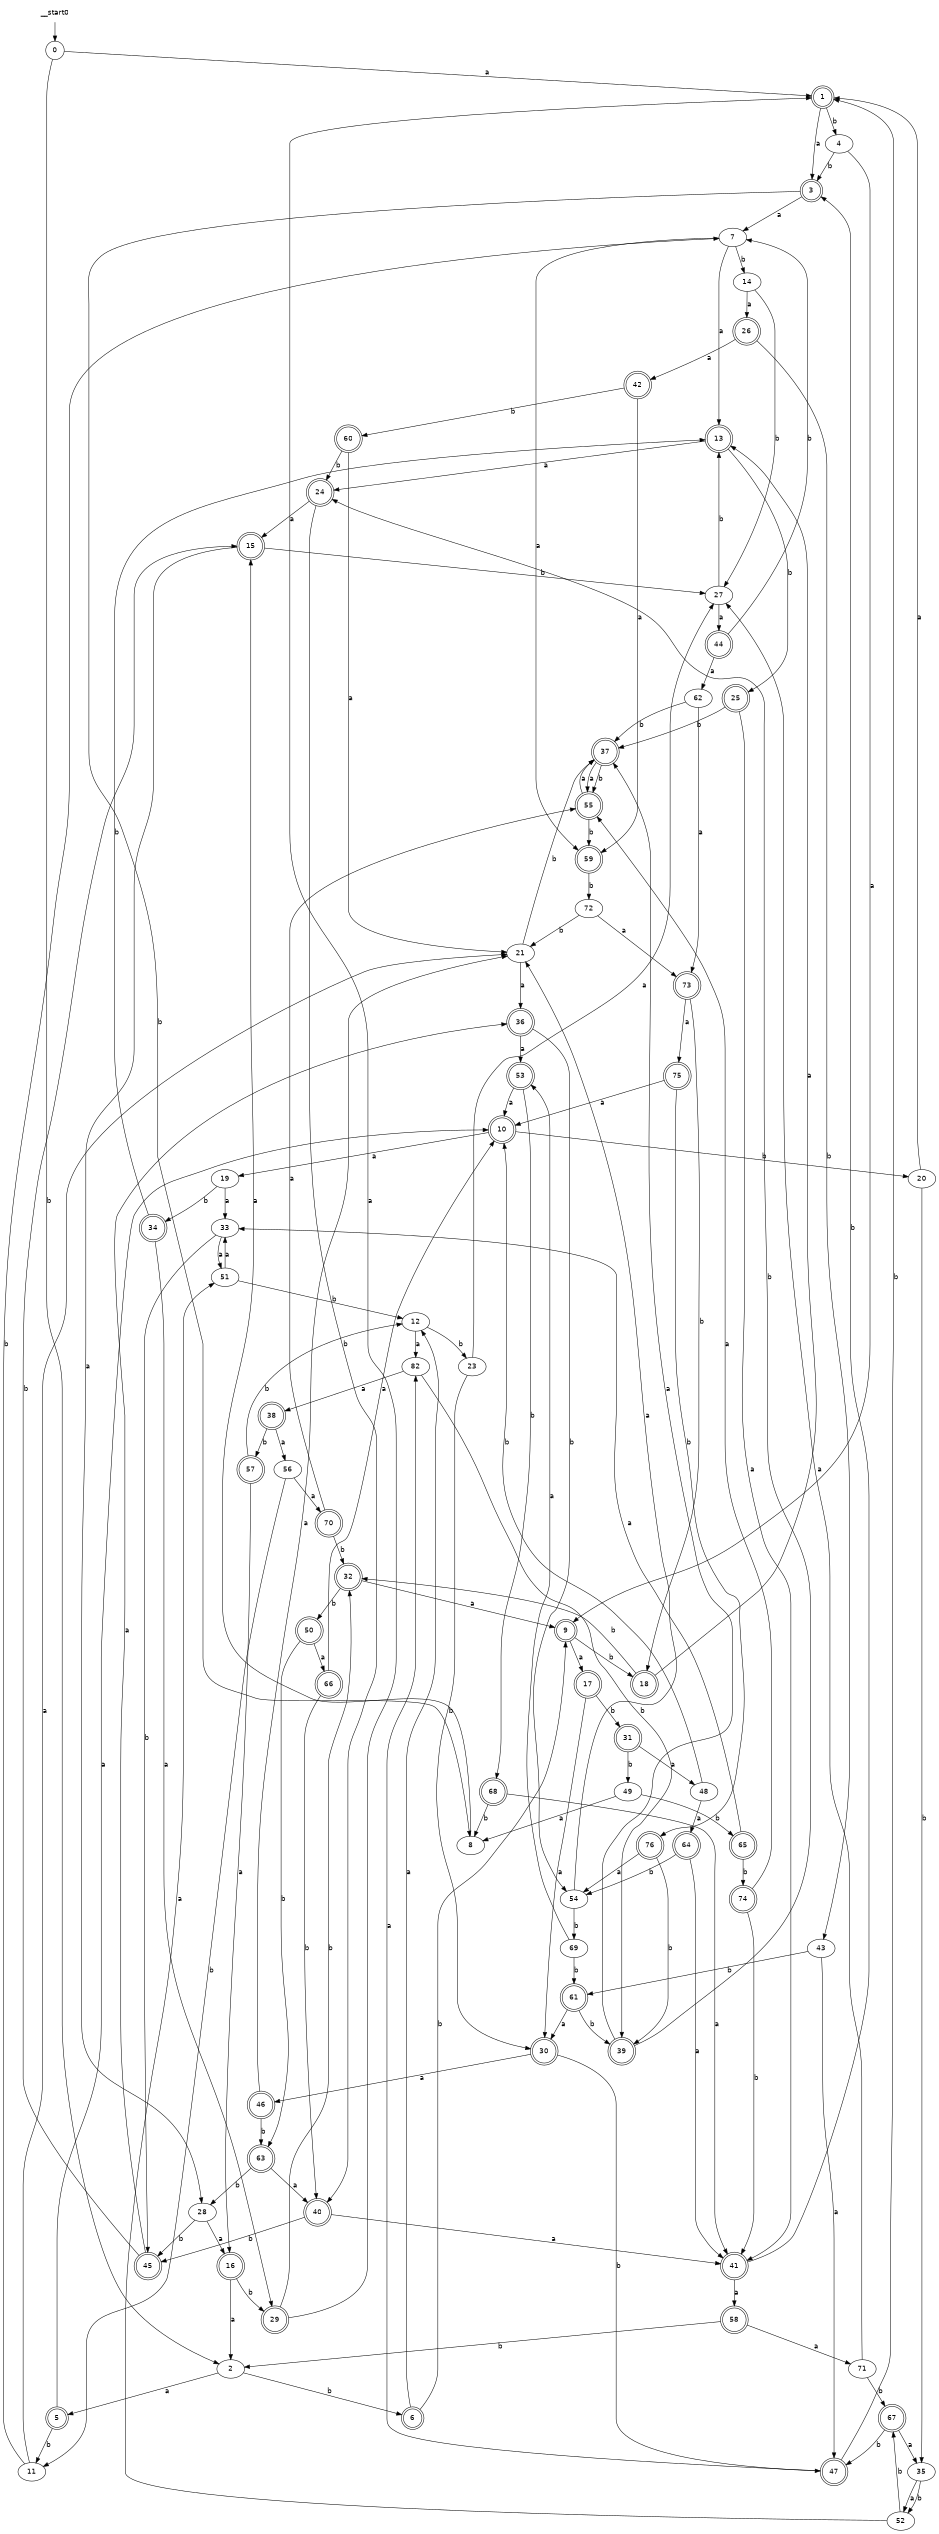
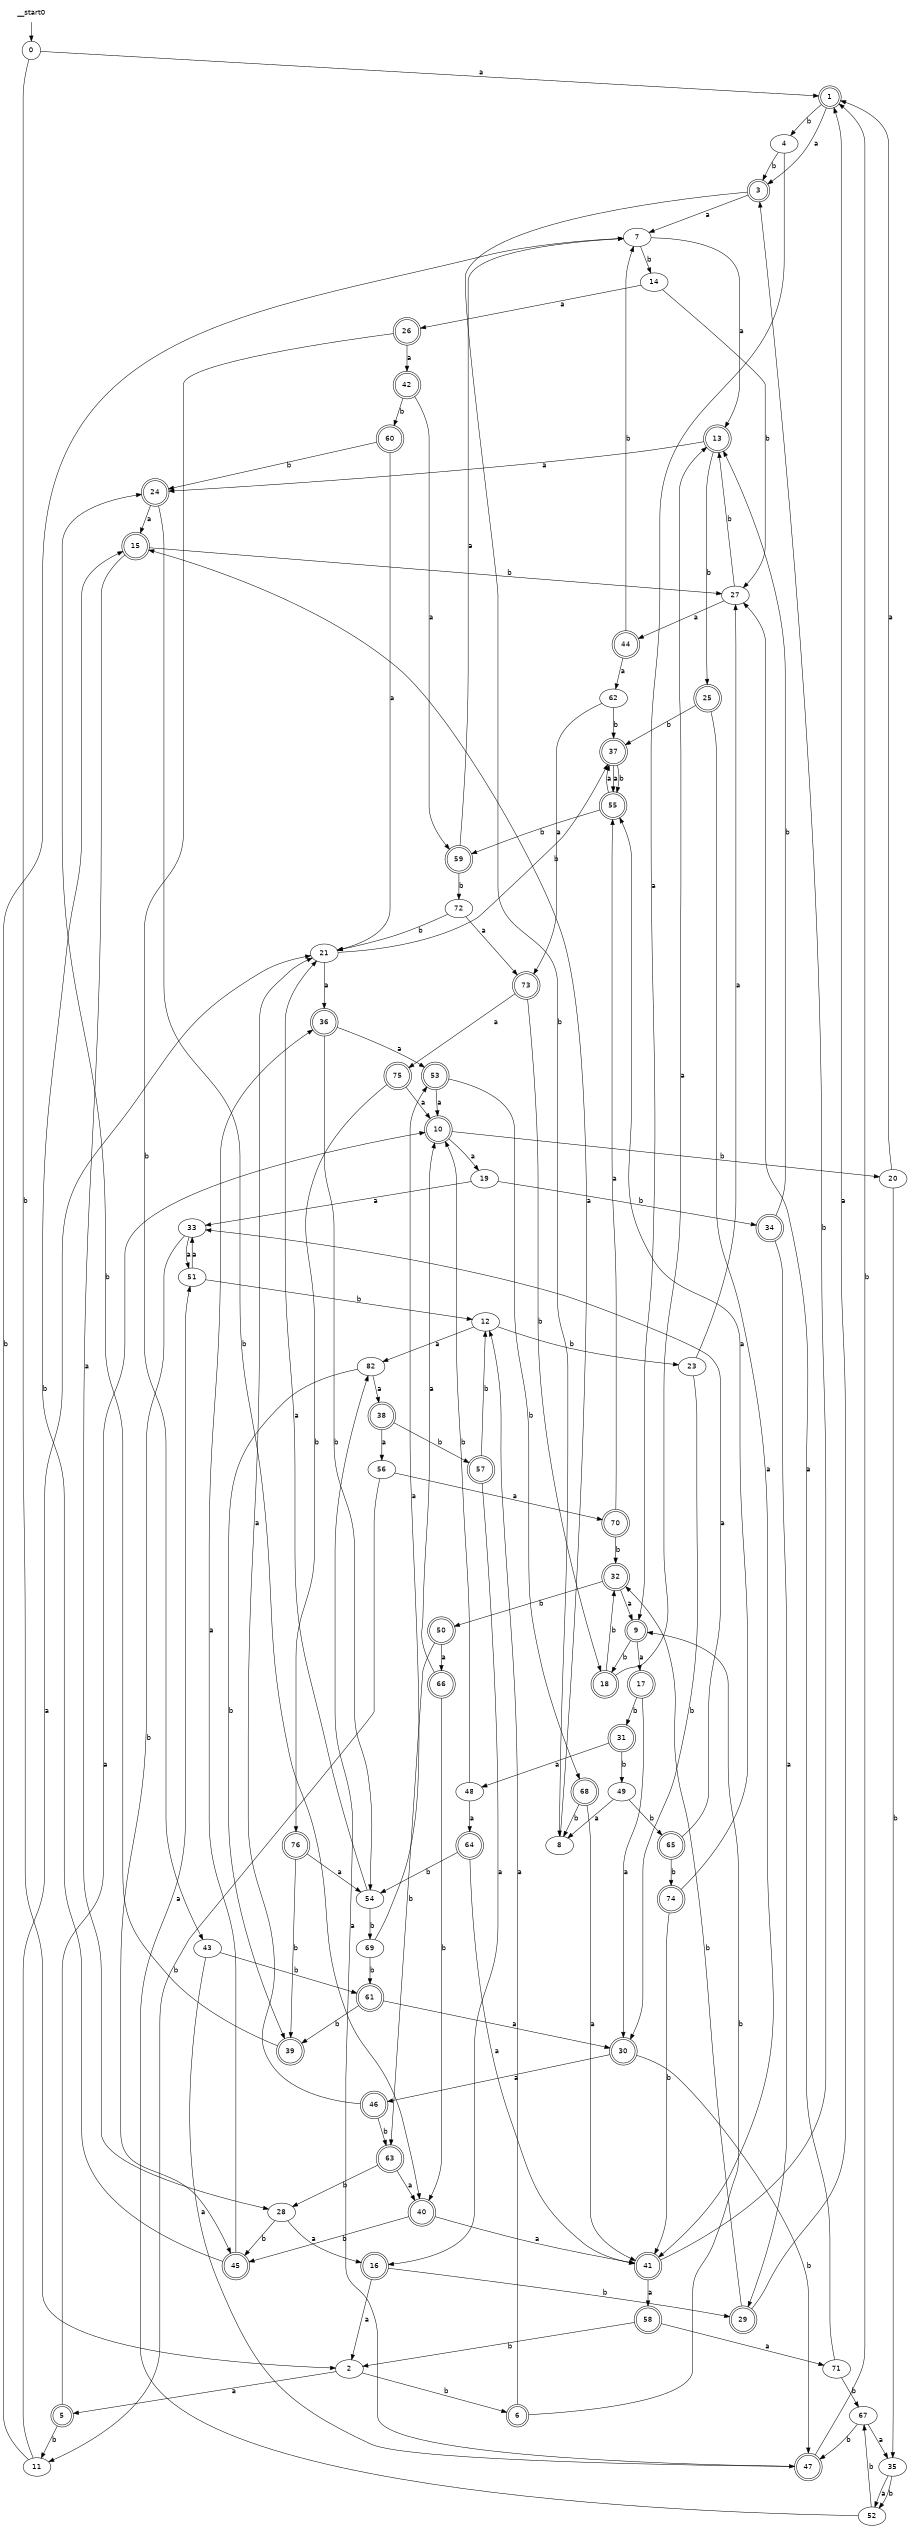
edge "7" -> "59": reversed
edge "39" -> "37": removed, label "a"
node "67": shape doublecircle -> ellipse
